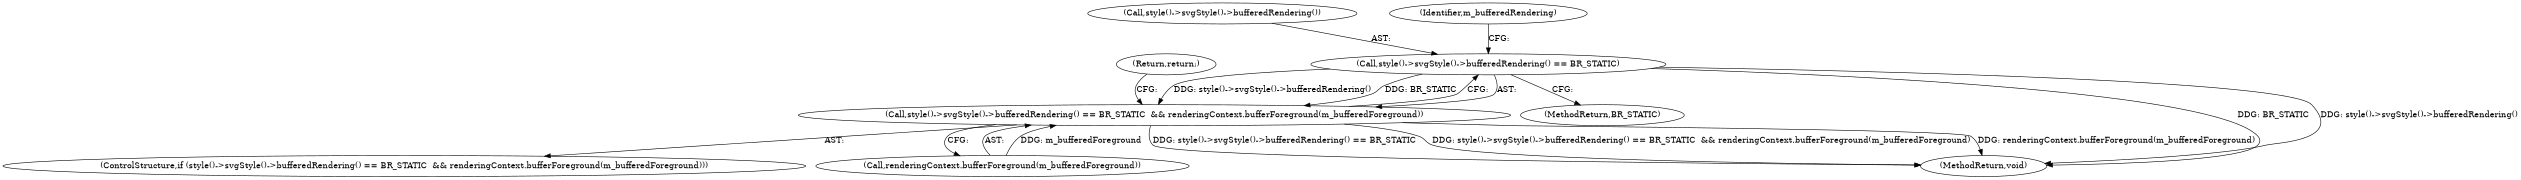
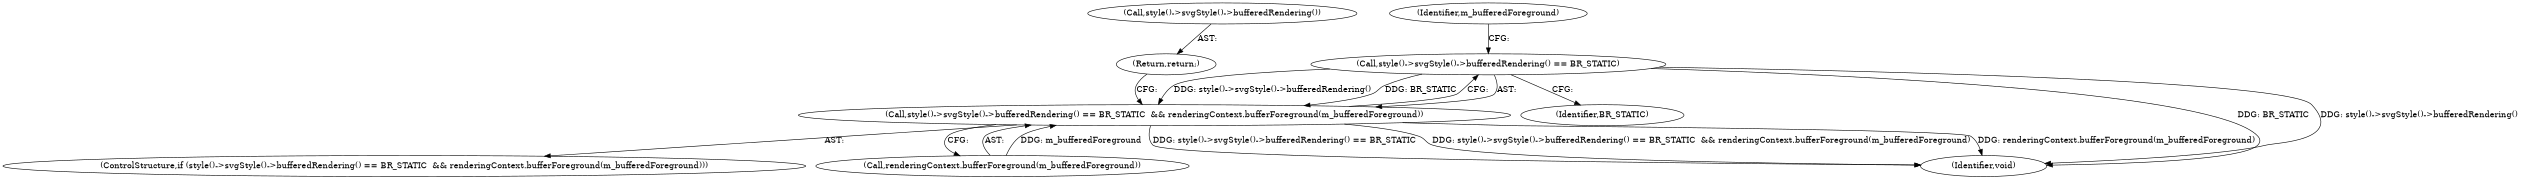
node "(Identifier,m_bufferedRendering)": label "(Identifier,m_bufferedRendering)" -> "(Identifier,m_bufferedForeground)"
edge "(Call,style()->svgStyle()->bufferedRendering())" -> "(Call,style()->svgStyle()->bufferedRendering() == BR_STATIC)": now "(Call,style()->svgStyle()->bufferedRendering())" -> "(Return,return;)"
node "(MethodReturn,BR_STATIC)": label "(MethodReturn,BR_STATIC)" -> "(Identifier,BR_STATIC)"
node "(MethodReturn,void)": label "(MethodReturn,void)" -> "(Identifier,void)"
